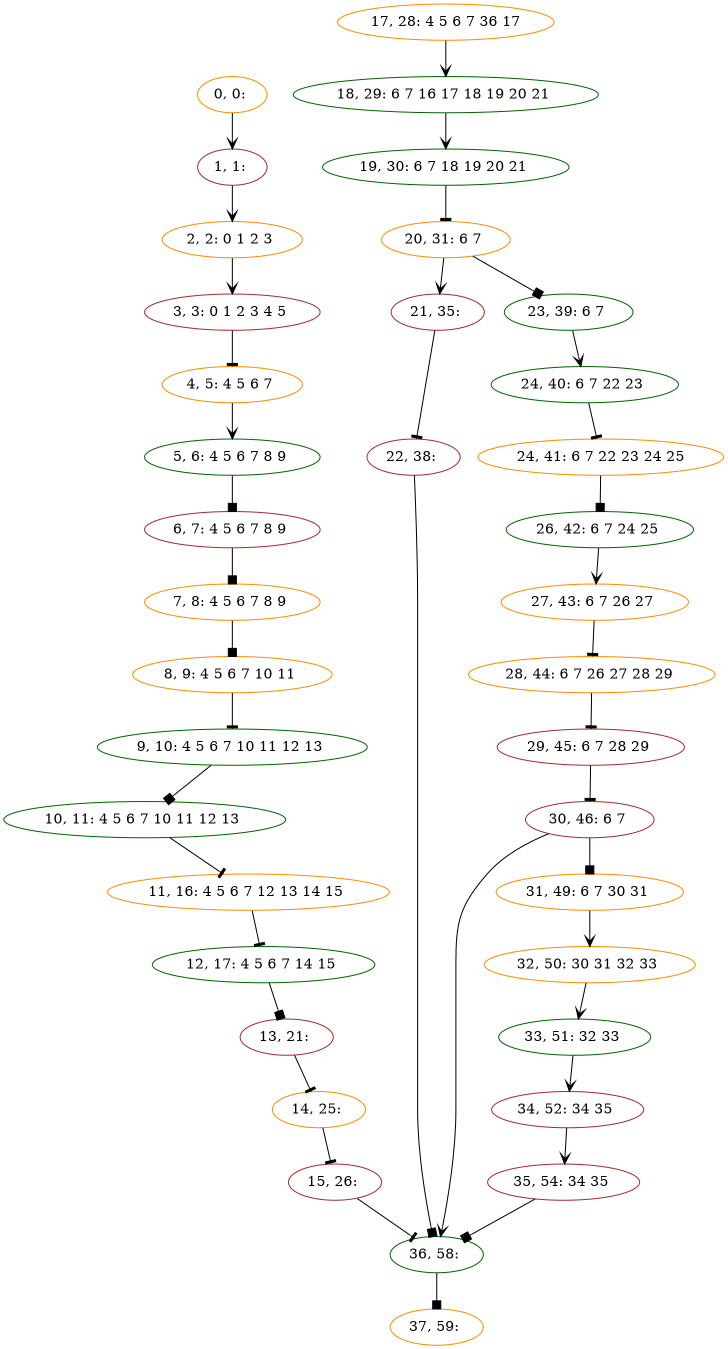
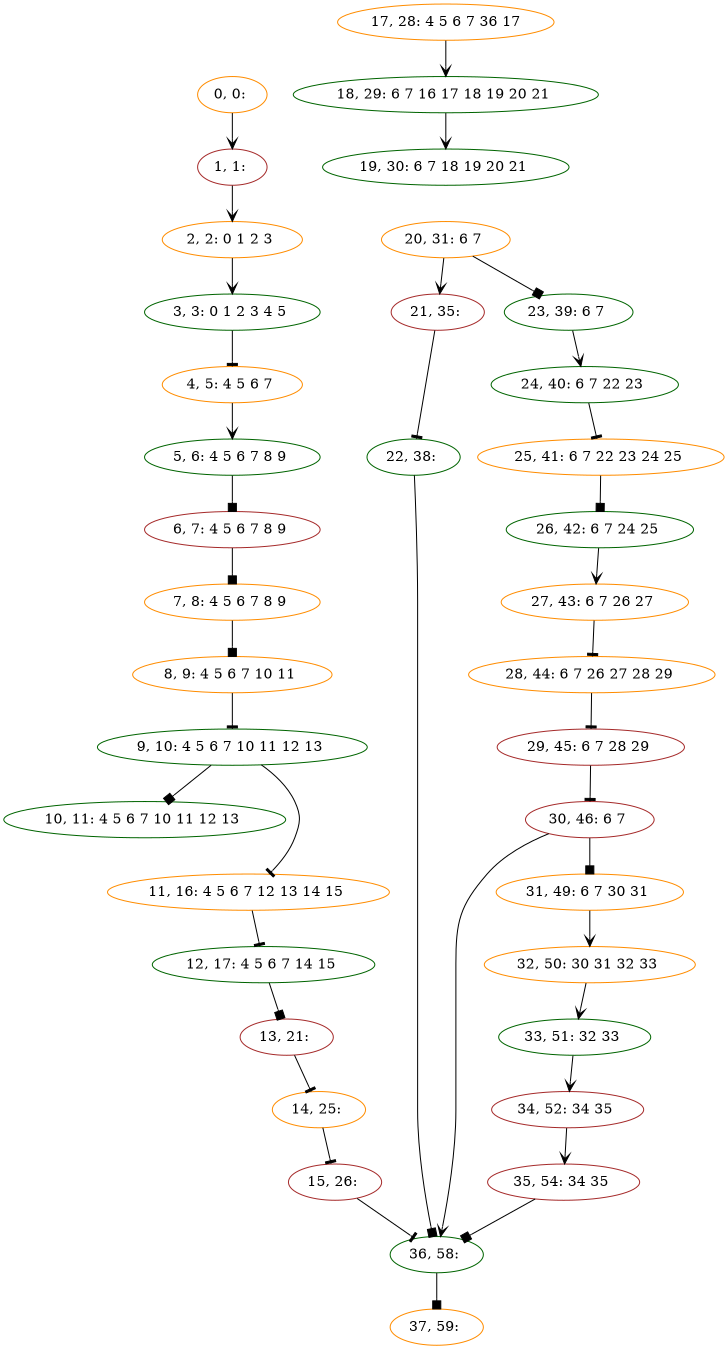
edge "19, 30: 6 7 18 19 20 21" -> "20, 31: 6 7": removed
node "3, 3: 0 1 2 3 4 5": color brown -> darkgreen
node "22, 38:": color brown -> darkgreen
node "24, 41: 6 7 22 23 24 25": label "24, 41: 6 7 22 23 24 25" -> "25, 41: 6 7 22 23 24 25"
edge "10, 11: 4 5 6 7 10 11 12 13" -> "11, 16: 4 5 6 7 12 13 14 15": now "9, 10: 4 5 6 7 10 11 12 13" -> "11, 16: 4 5 6 7 12 13 14 15"
